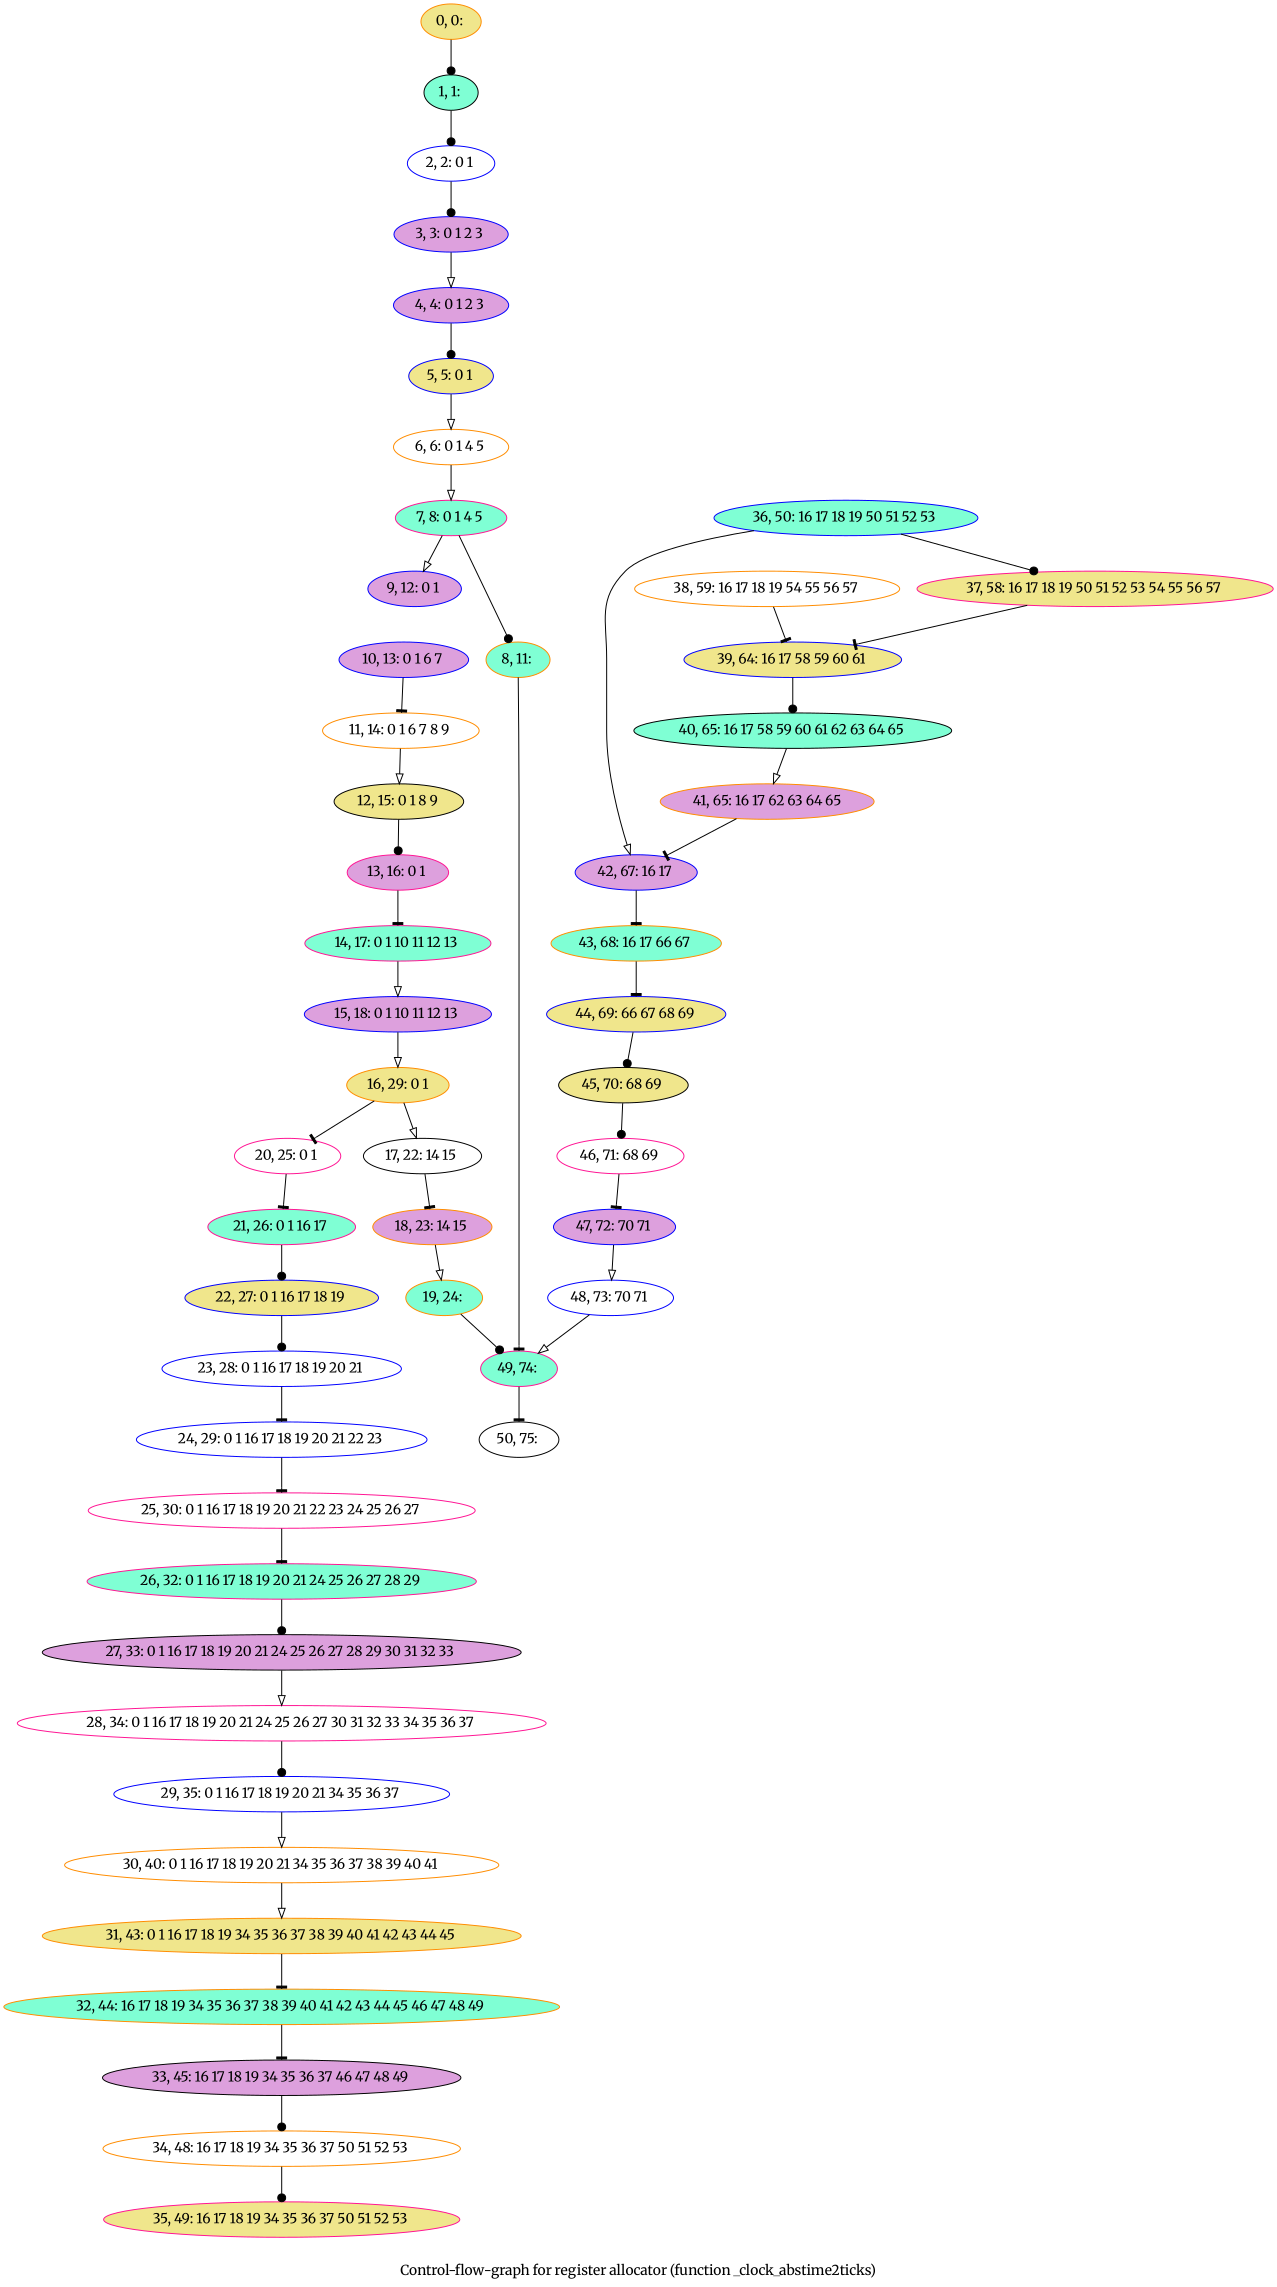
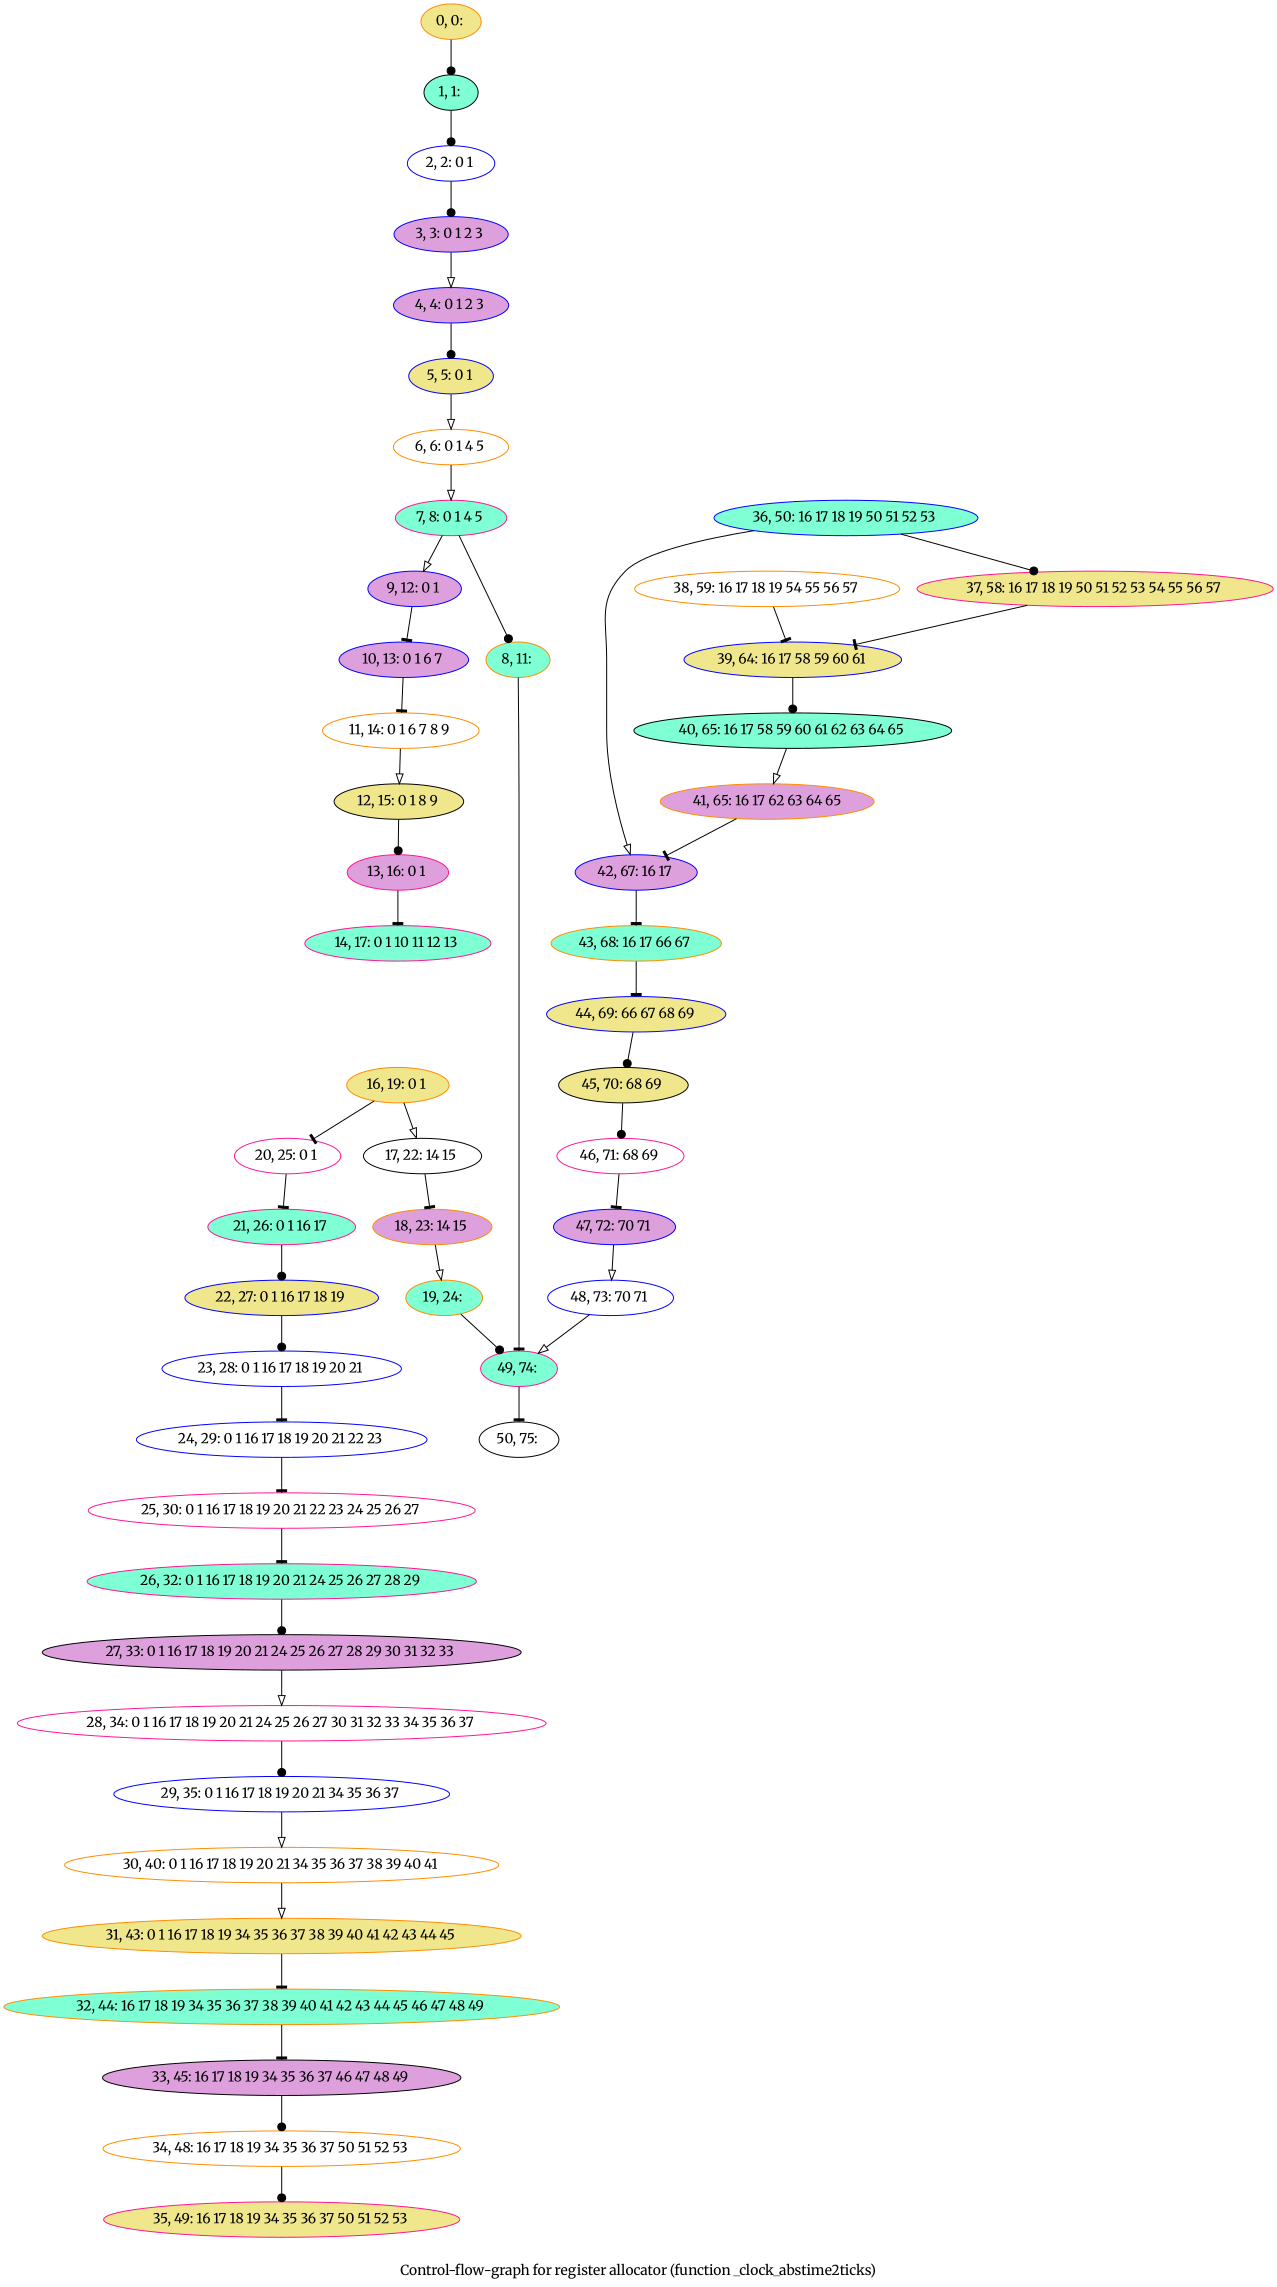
edge "9, 12: 0 1" -> "10, 13: 0 1 6 7": added
node "15, 18: 0 1 10 11 12 13": removed
node "16, 29: 0 1": label "16, 29: 0 1" -> "16, 19: 0 1"
